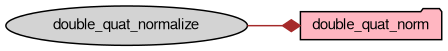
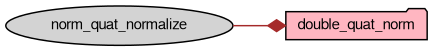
node "double_quat_normalize": label "double_quat_normalize" -> "norm_quat_normalize"
